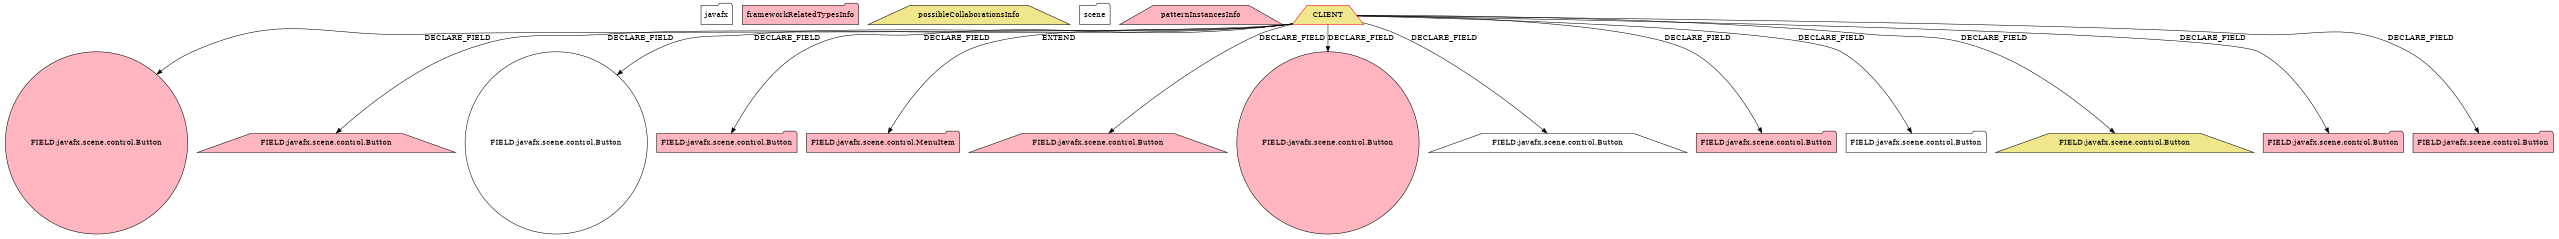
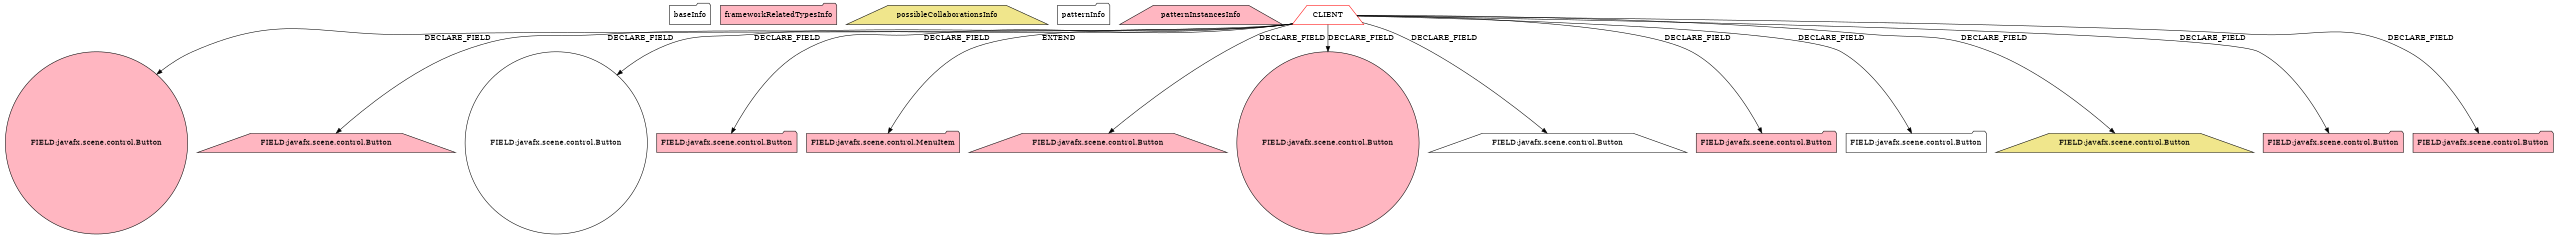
node "javafx": label "javafx" -> "baseInfo"
node "scene": label "scene" -> "patternInfo"
node "CLIENT": fillcolor khaki -> white
